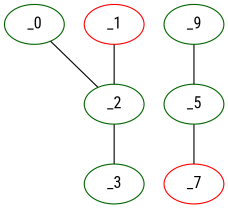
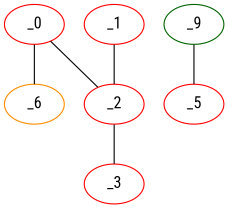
node "_0": color darkgreen -> red
node "_6": added
node "_2": color darkgreen -> red
node "_5": color darkgreen -> red
node "_3": color darkgreen -> red
node "_7": removed
